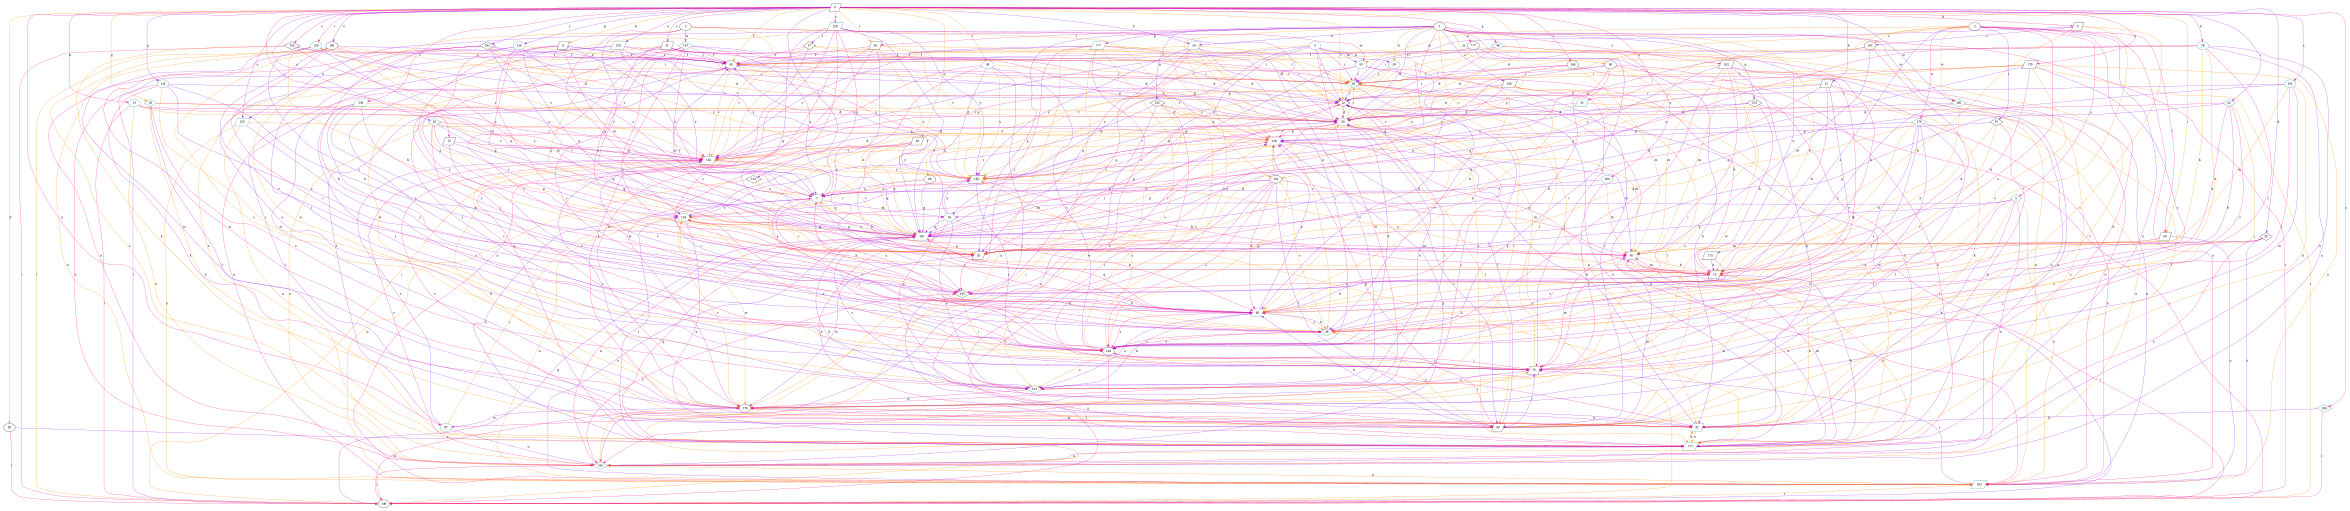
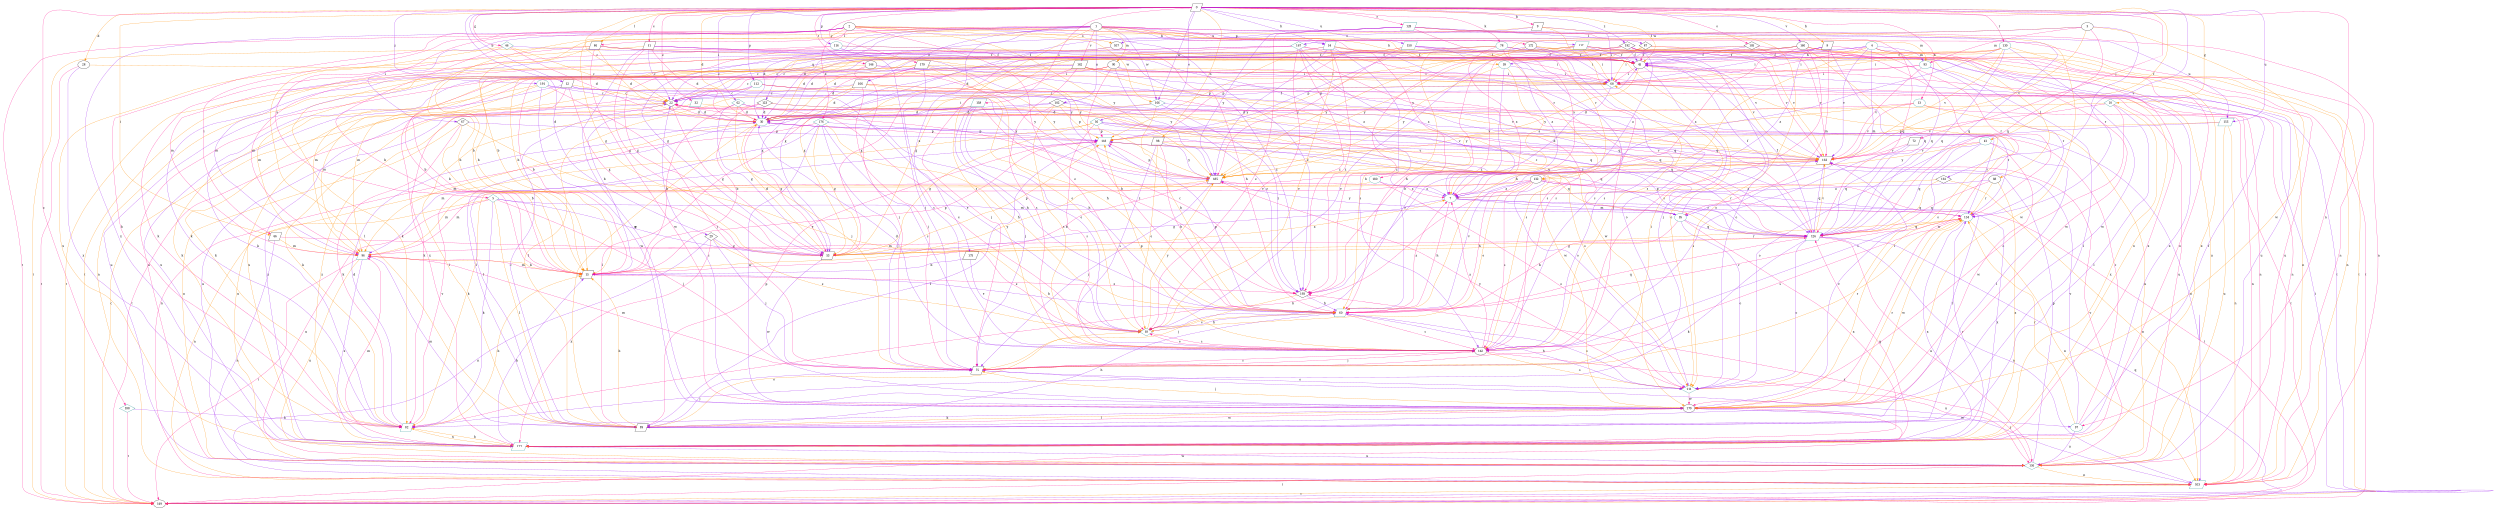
edge "43" -> "68": now "28" -> "68"
edge "149" -> "126": reversed
